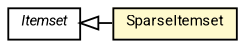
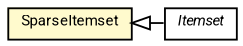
edge "SparseItemset" -> "Itemset": reversed
